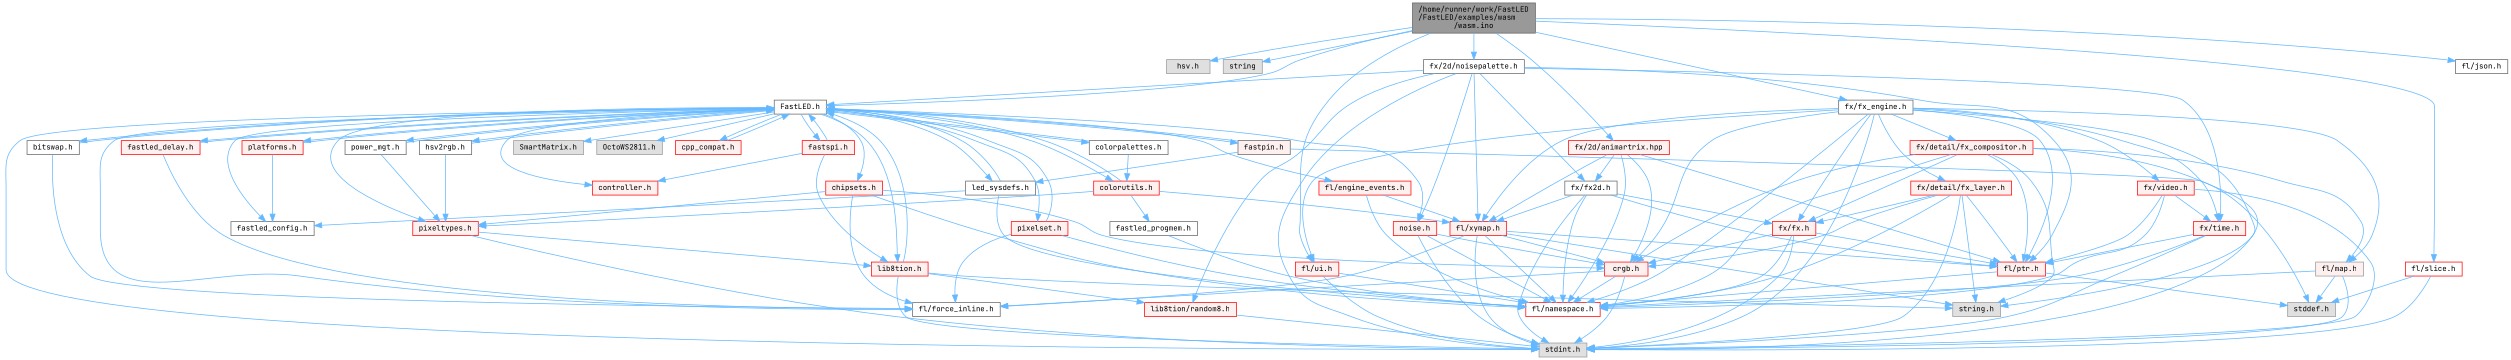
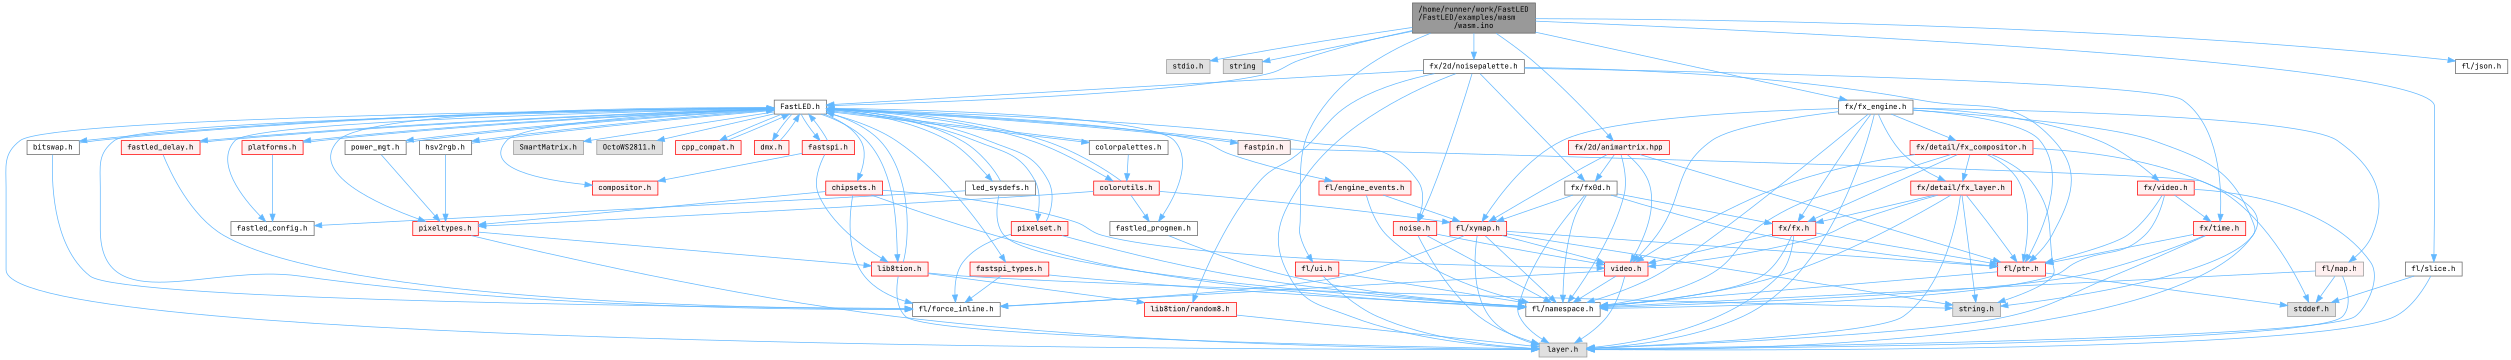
node "hsv.h": label "hsv.h" -> "stdio.h"
edge "FastLED.h" -> "fastled_progmem.h": added
edge "fx/fx_engine.h" -> "fl/ui.h": removed
edge "fx/fx_engine.h" -> "fx/time.h": removed
edge "fx/2d/noisepalette.h" -> "fl/xymap.h": removed
node "dmx.h": added
edge "fastpin.h" -> "led_sysdefs.h": removed
edge "fx/detail/fx_compositor.h" -> "fl/map.h": now "fx/detail/fx_compositor.h" -> "fx/detail/fx_layer.h"
node "controller.h": label "controller.h" -> "compositor.h"
node "fx/fx2d.h": label "fx/fx2d.h" -> "fx/fx0d.h"
node "fastspi_types.h": added
node "crgb.h": label "crgb.h" -> "video.h"
node "fl/slice.h": color red -> grey40
node "fl/namespace.h": color red -> grey40
node "stdint.h": label "stdint.h" -> "layer.h"
